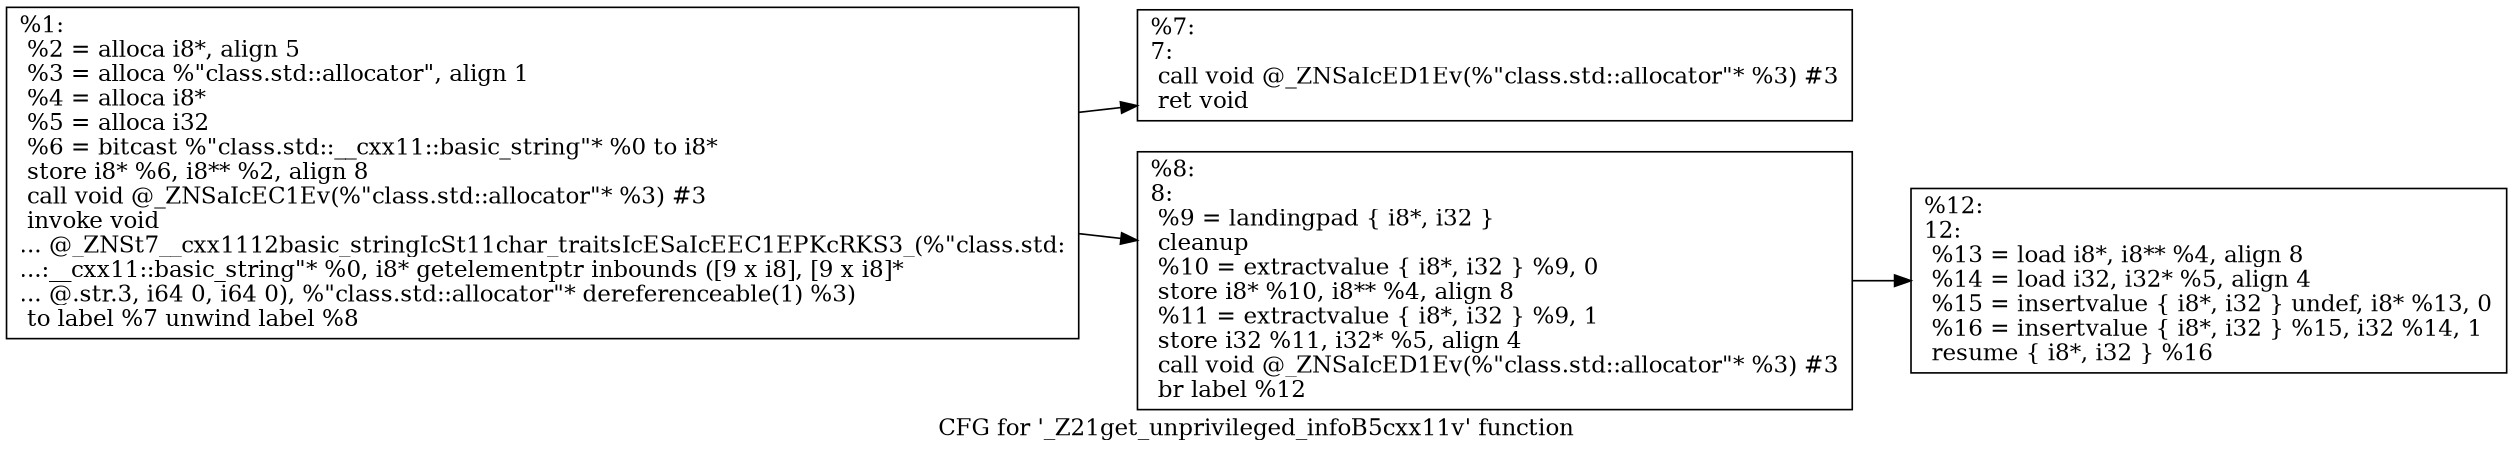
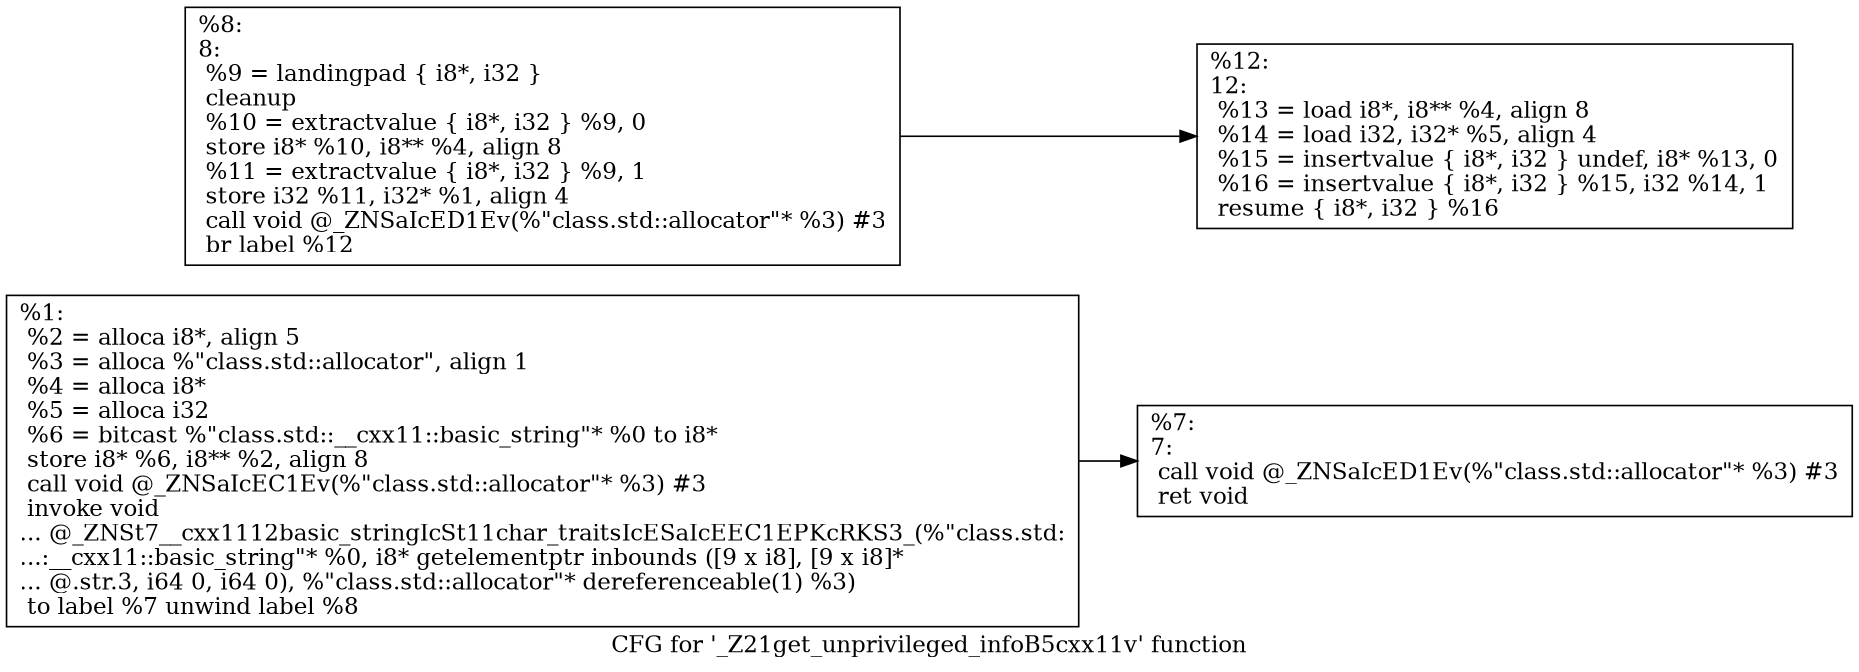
edge "%1:" -> "%8:": removed
node "%8:": text "store i32 %11, i32* %5, align 4" -> "store i32 %11, i32* %1, align 4"
